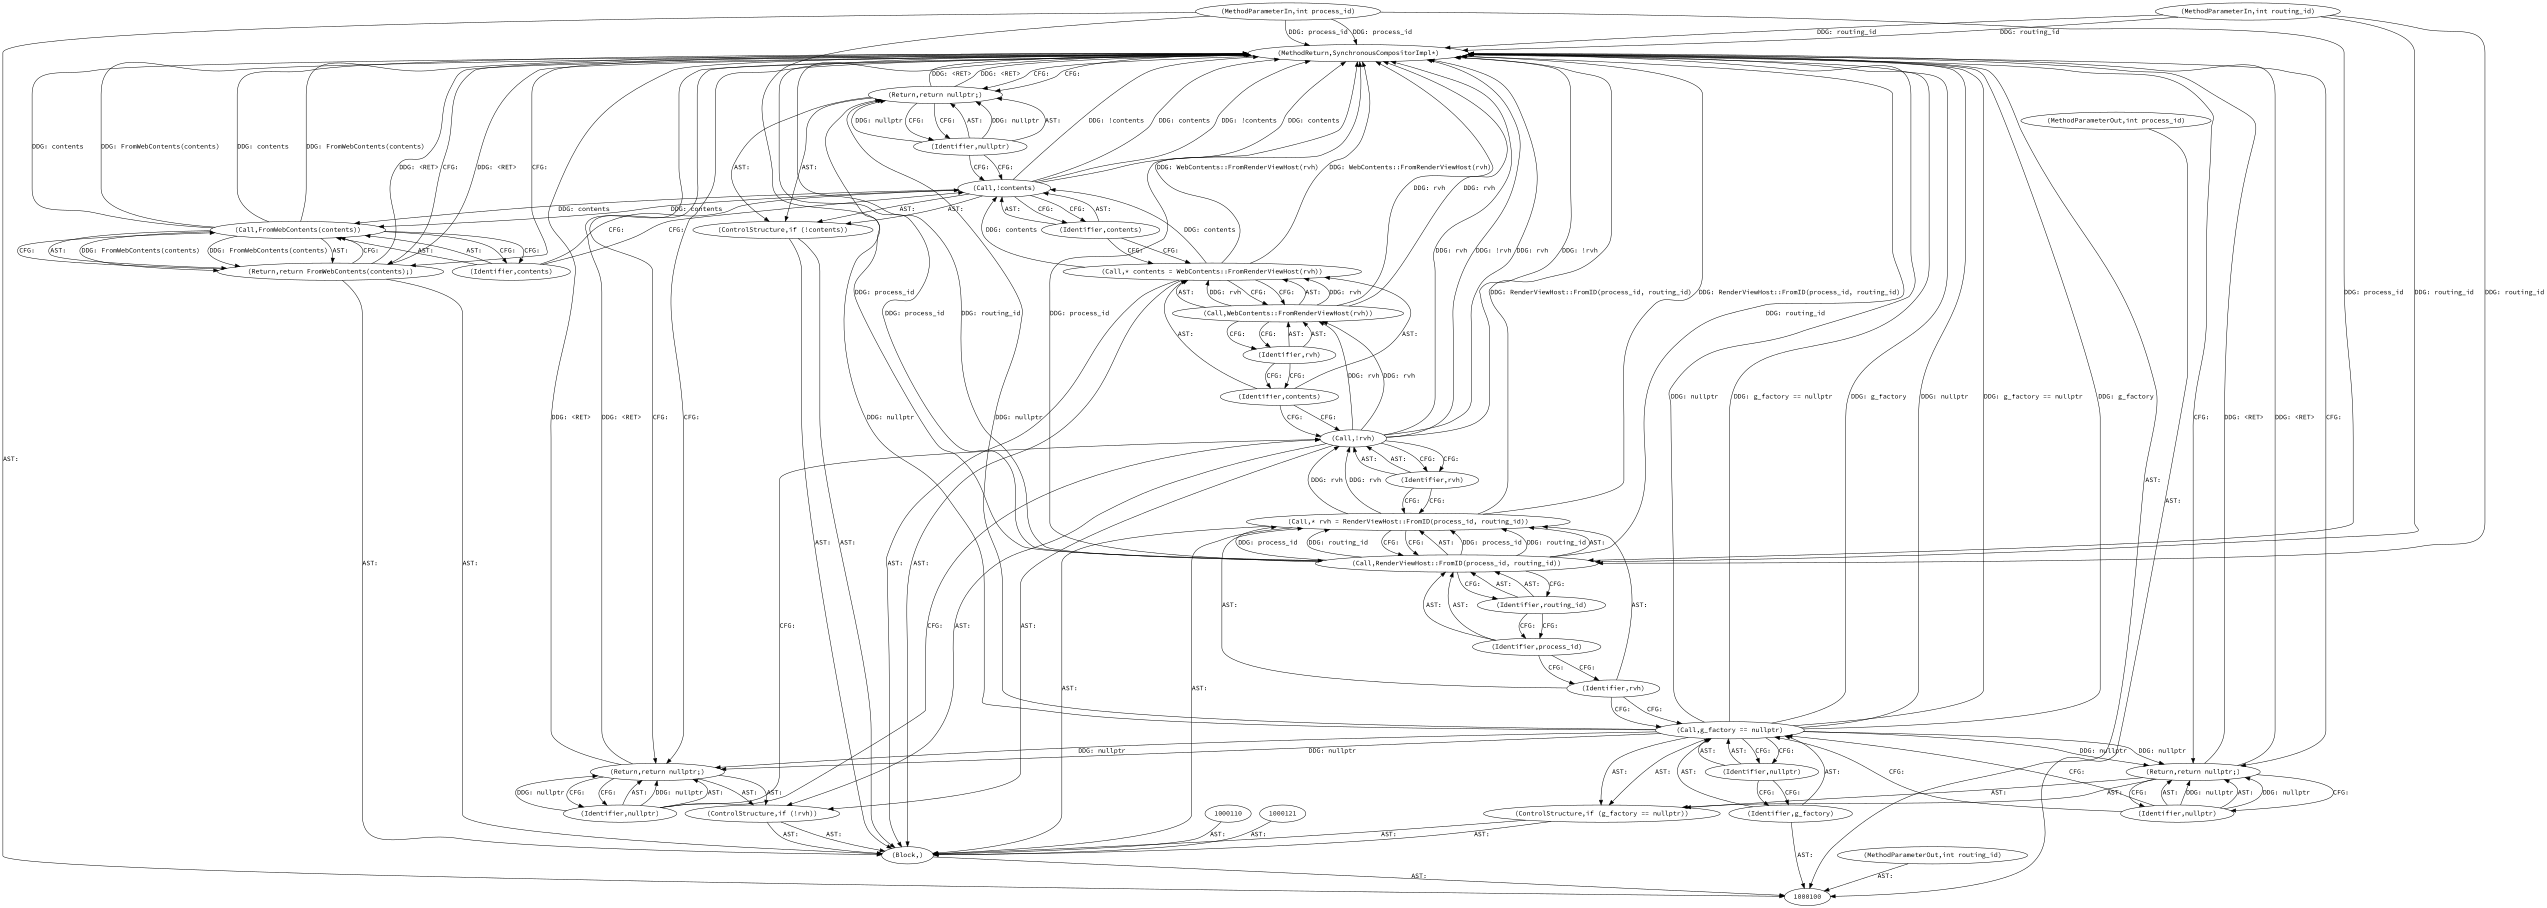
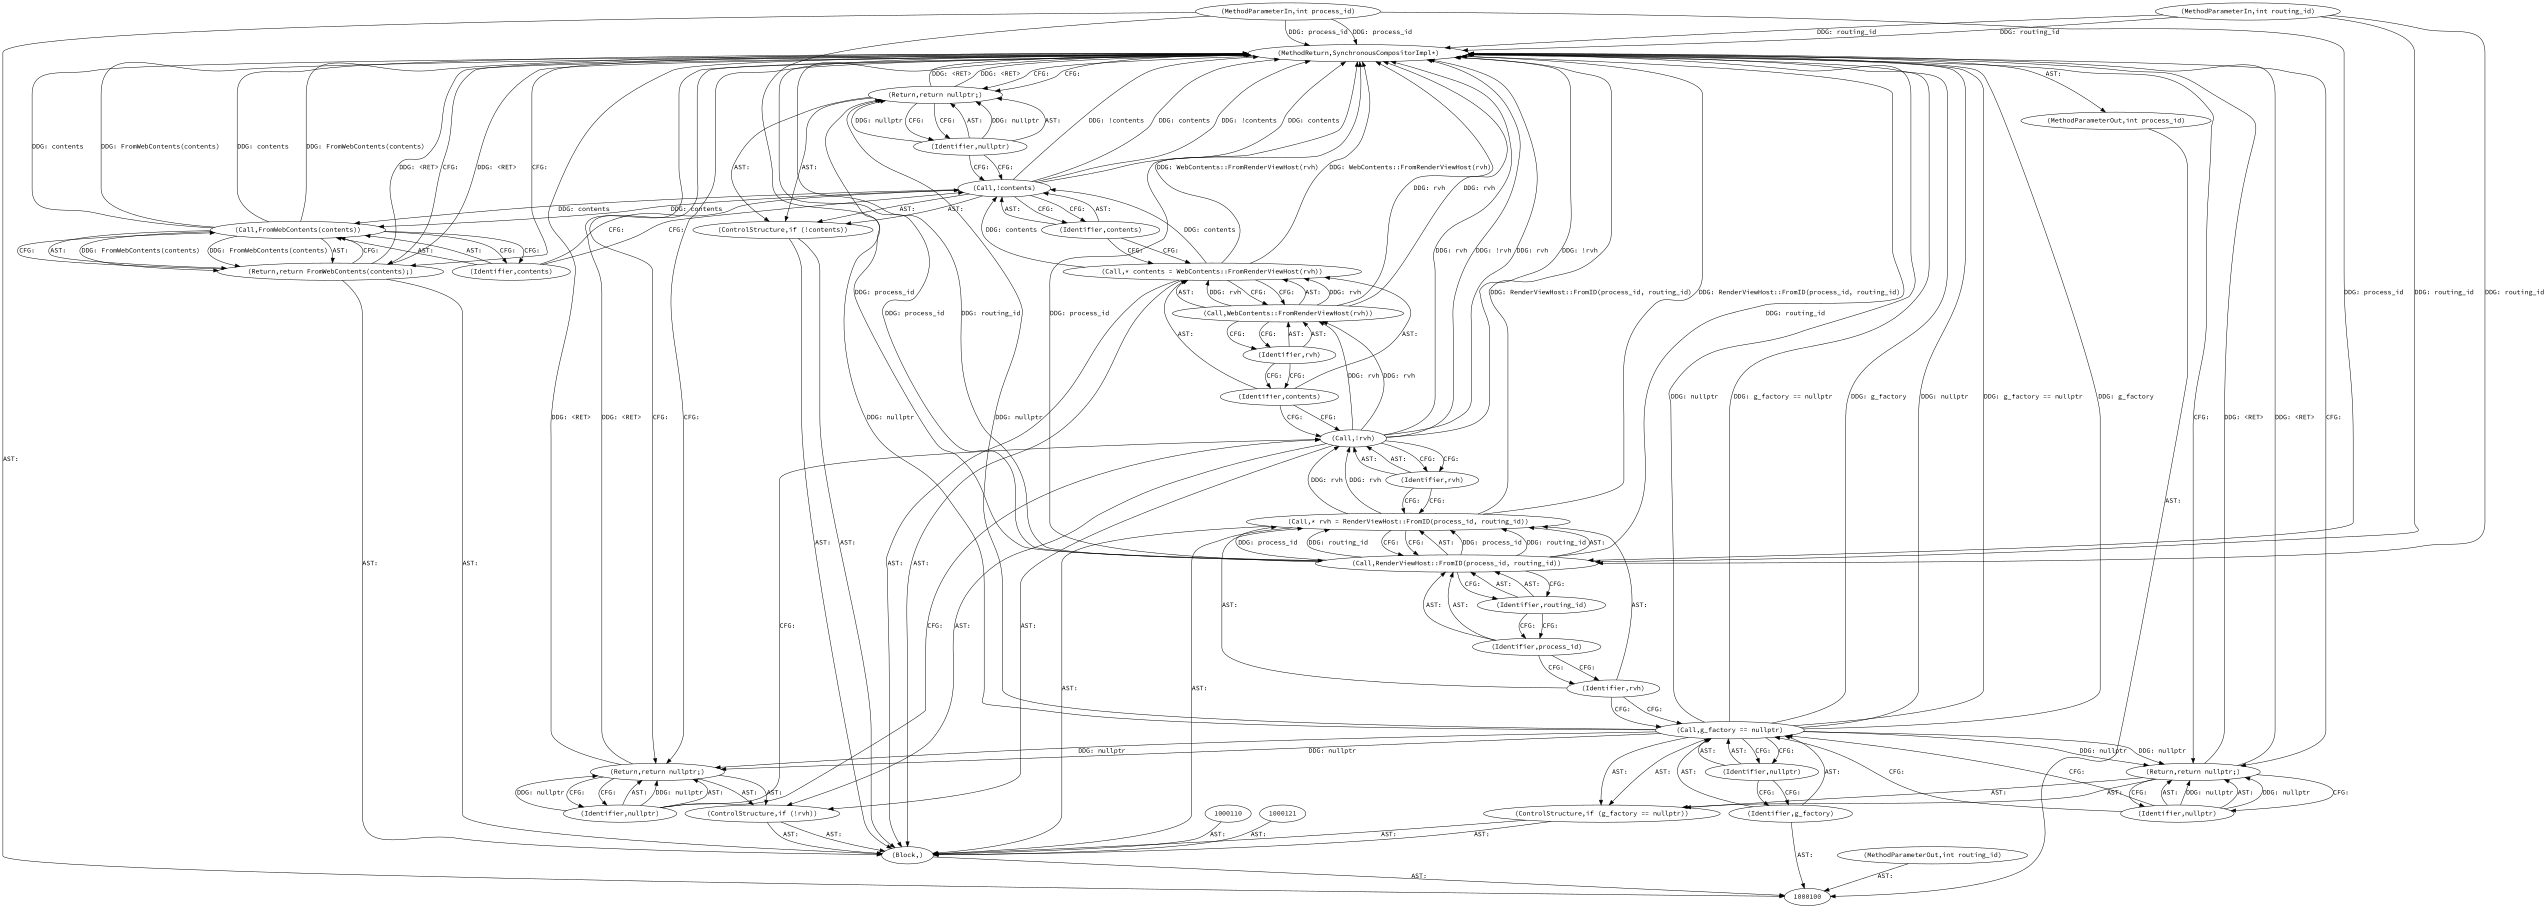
edge "(MethodReturn,SynchronousCompositorImpl*)" -> "1000100": now "(MethodReturn,SynchronousCompositorImpl*)" -> "(MethodParameterOut,int process_id)"
